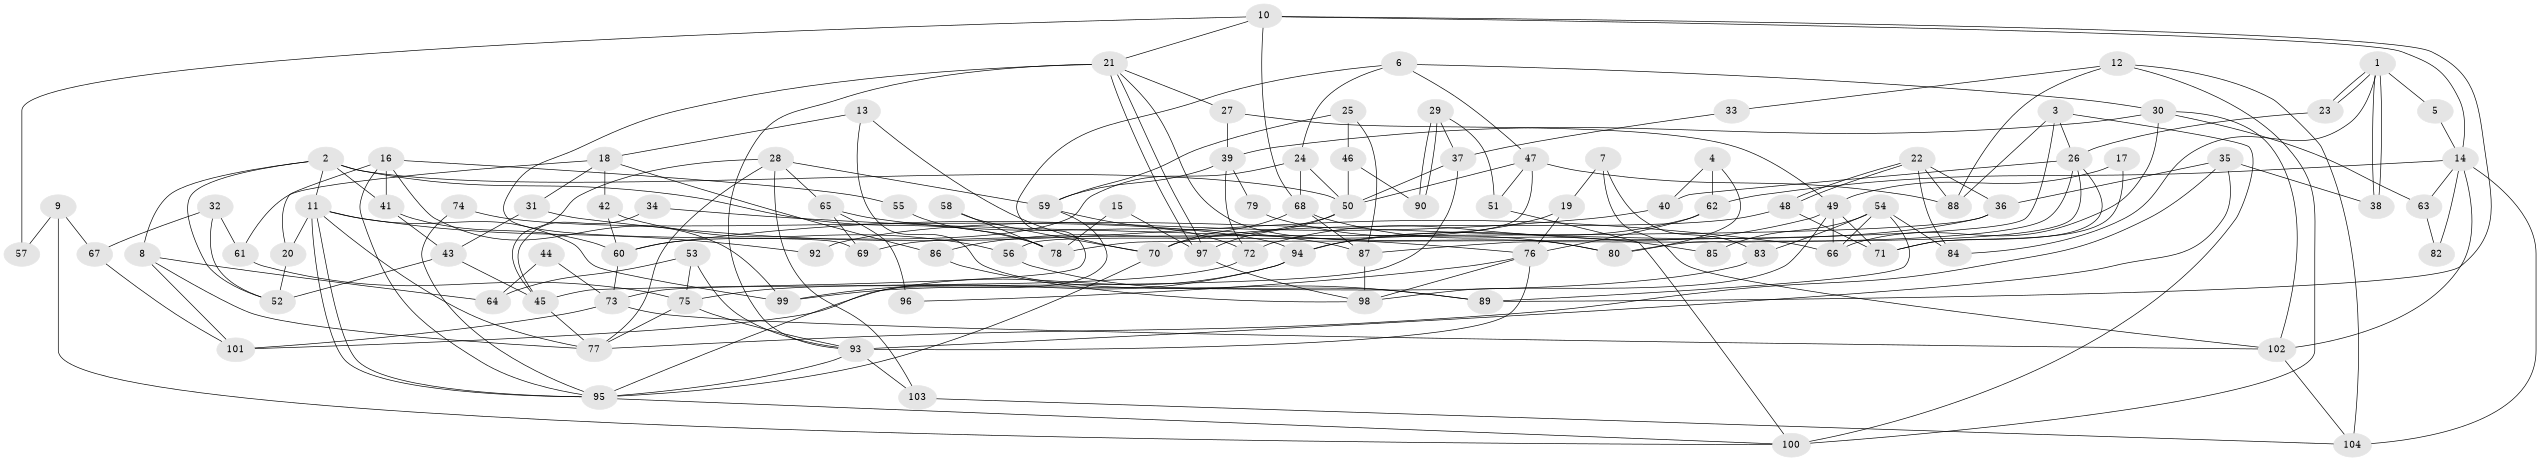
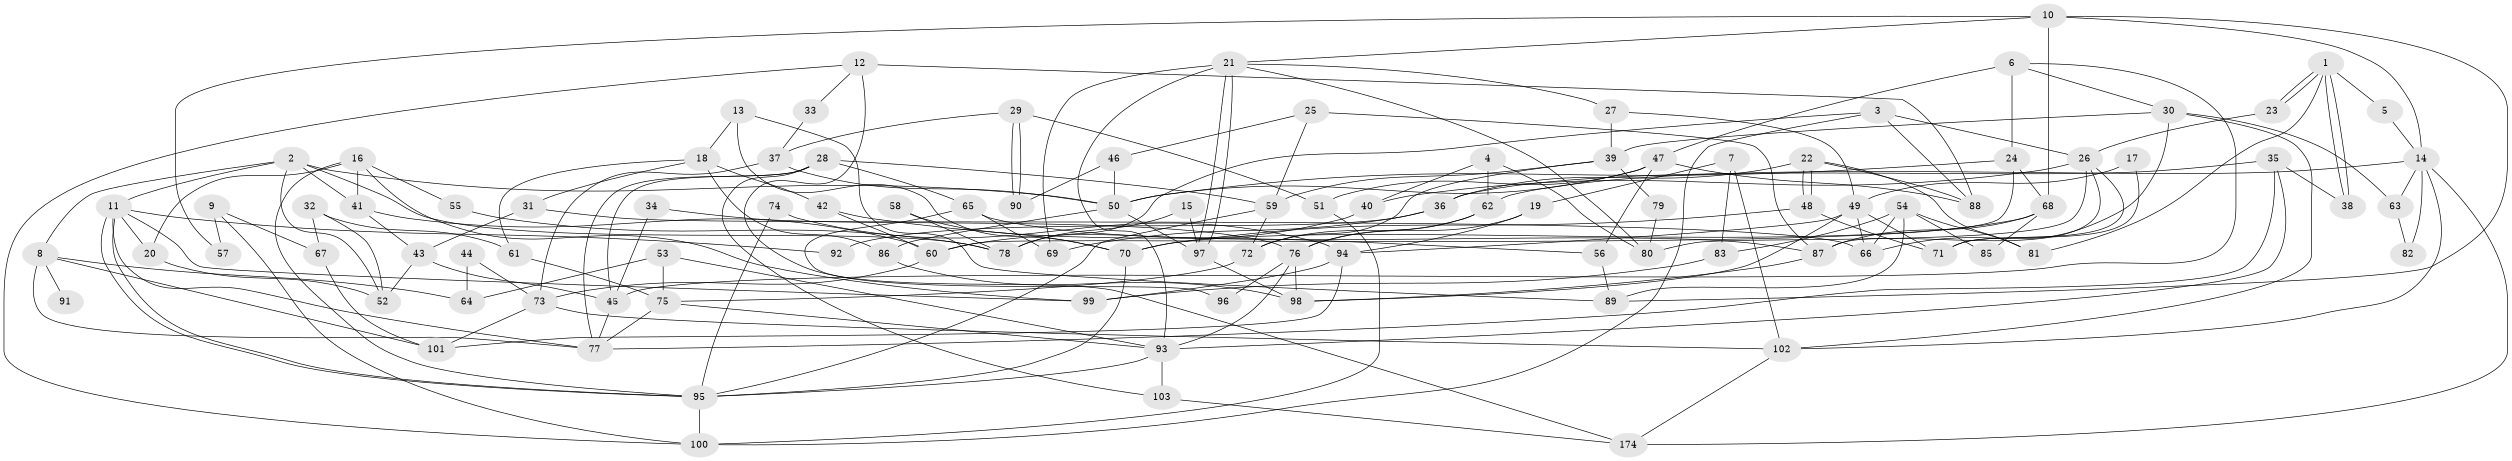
node "84": label "84" -> "81"
node "91": added
node "104": label "104" -> "174"
